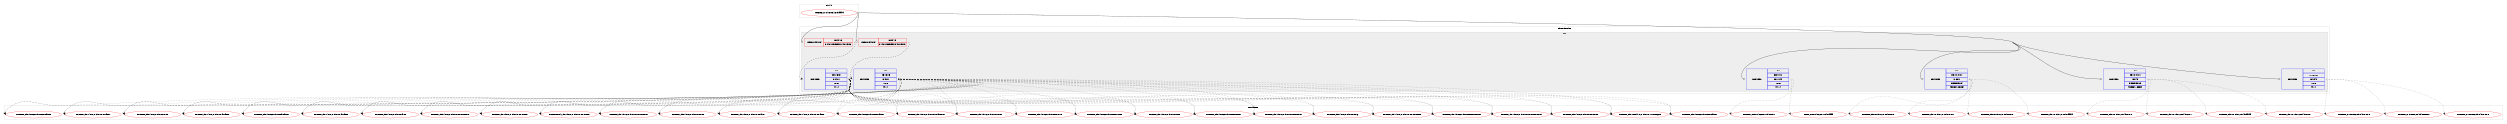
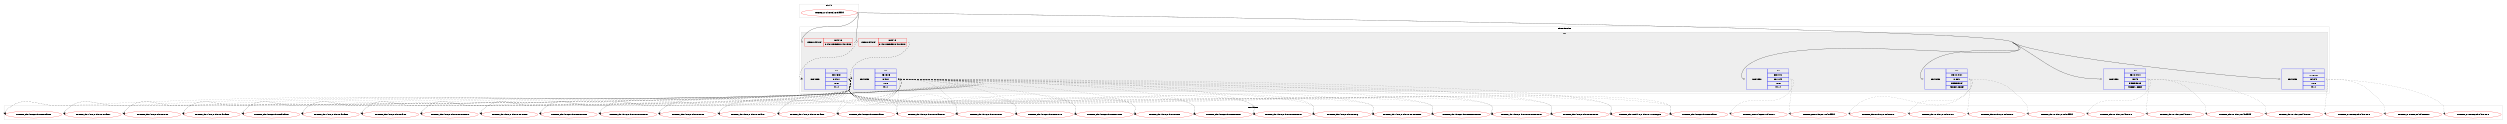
node "greaterequal://dev-lang/python-3.10.14_p3": label "greaterequal://dev-lang/python-3.10.14_p3" -> "portage://dev-lang/python-3.10.14_p3"
node "apps://app-misc/pax-utils-9999": label "apps://app-misc/pax-utils-9999" -> "portage://app-misc/pax-utils-9999"
